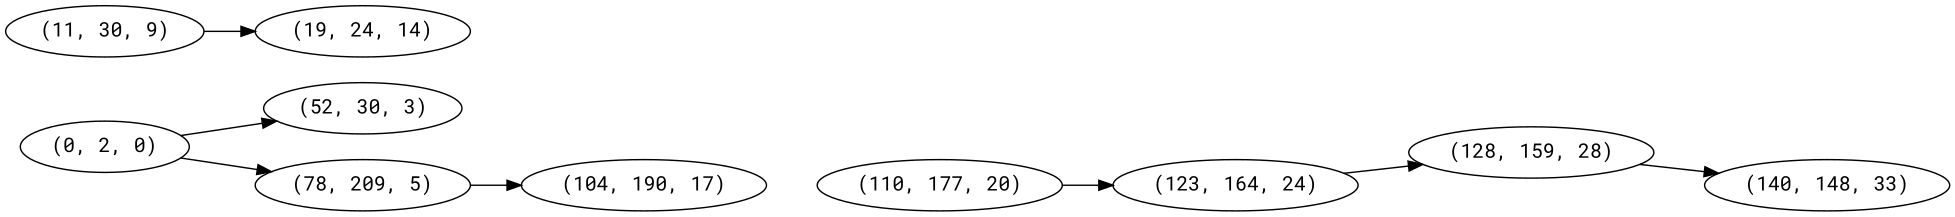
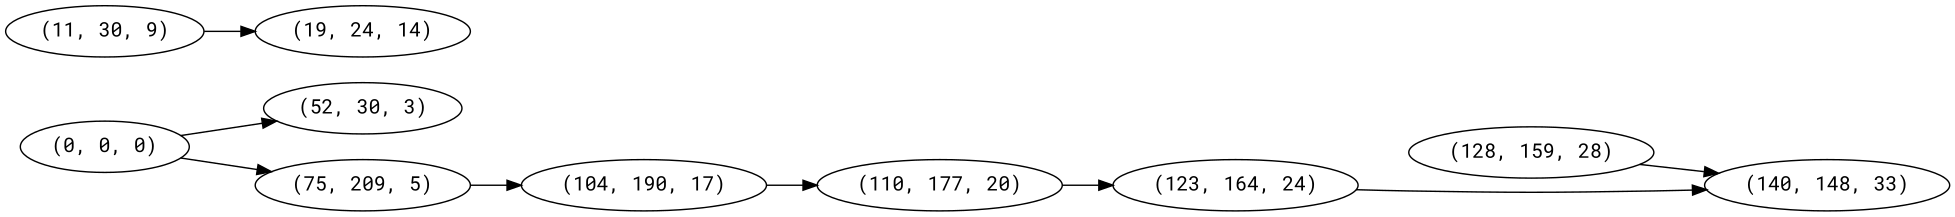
node "(0, 2, 0)": label "(0, 2, 0)" -> "(0, 0, 0)"
edge "(123, 164, 24)" -> "(128, 159, 28)": now "(123, 164, 24)" -> "(140, 148, 33)"
node "(78, 209, 5)": label "(78, 209, 5)" -> "(75, 209, 5)"
edge "(104, 190, 17)" -> "(110, 177, 20)": added
